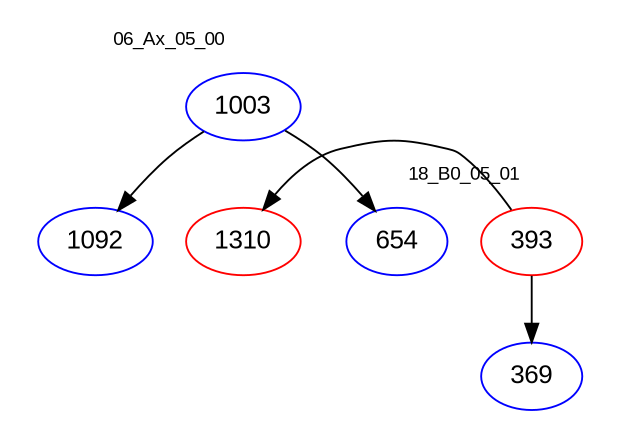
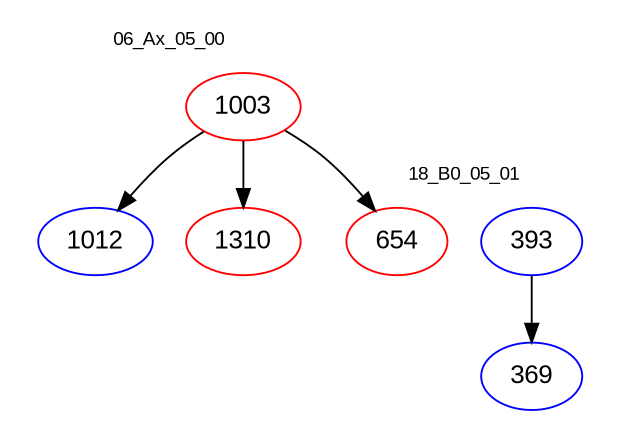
node "1003": color blue -> red
edge "393" -> "1310": now "1003" -> "1310"
node "1092": label "1092" -> "1012"
node "654": color blue -> red
node "393": color red -> blue
